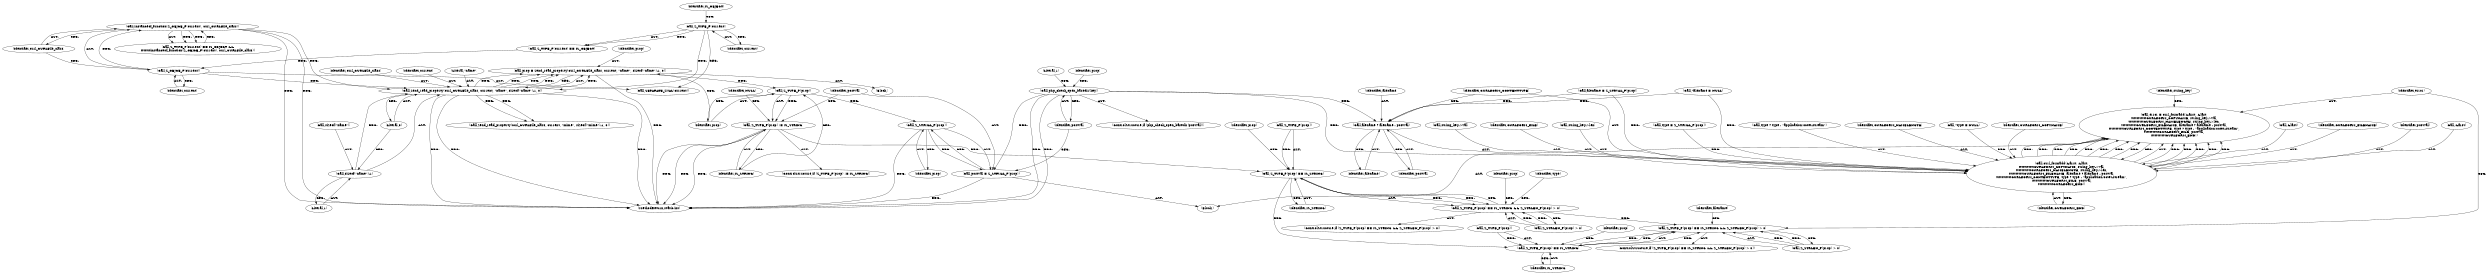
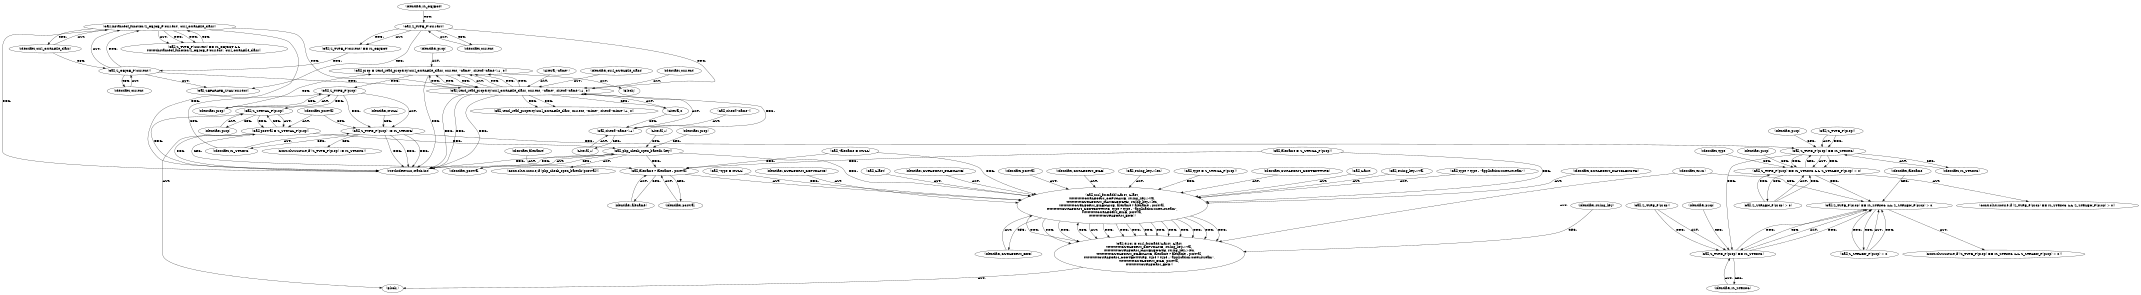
edge "(Identifier,CURLFORM_CONTENTTYPE)" -> "(Call,filename ? filename : postval)": removed, label "CFG:"
edge "(Call,php_check_open_basedir(key))" -> "(Call,postval = Z_STRVAL_P(prop))": reversed
edge "(Call,Z_TYPE_P(prop) != IS_STRING)" -> "(ControlStructure,if (Z_TYPE_P(prop) != IS_STRING))": label "AST: " -> "CFG: "
